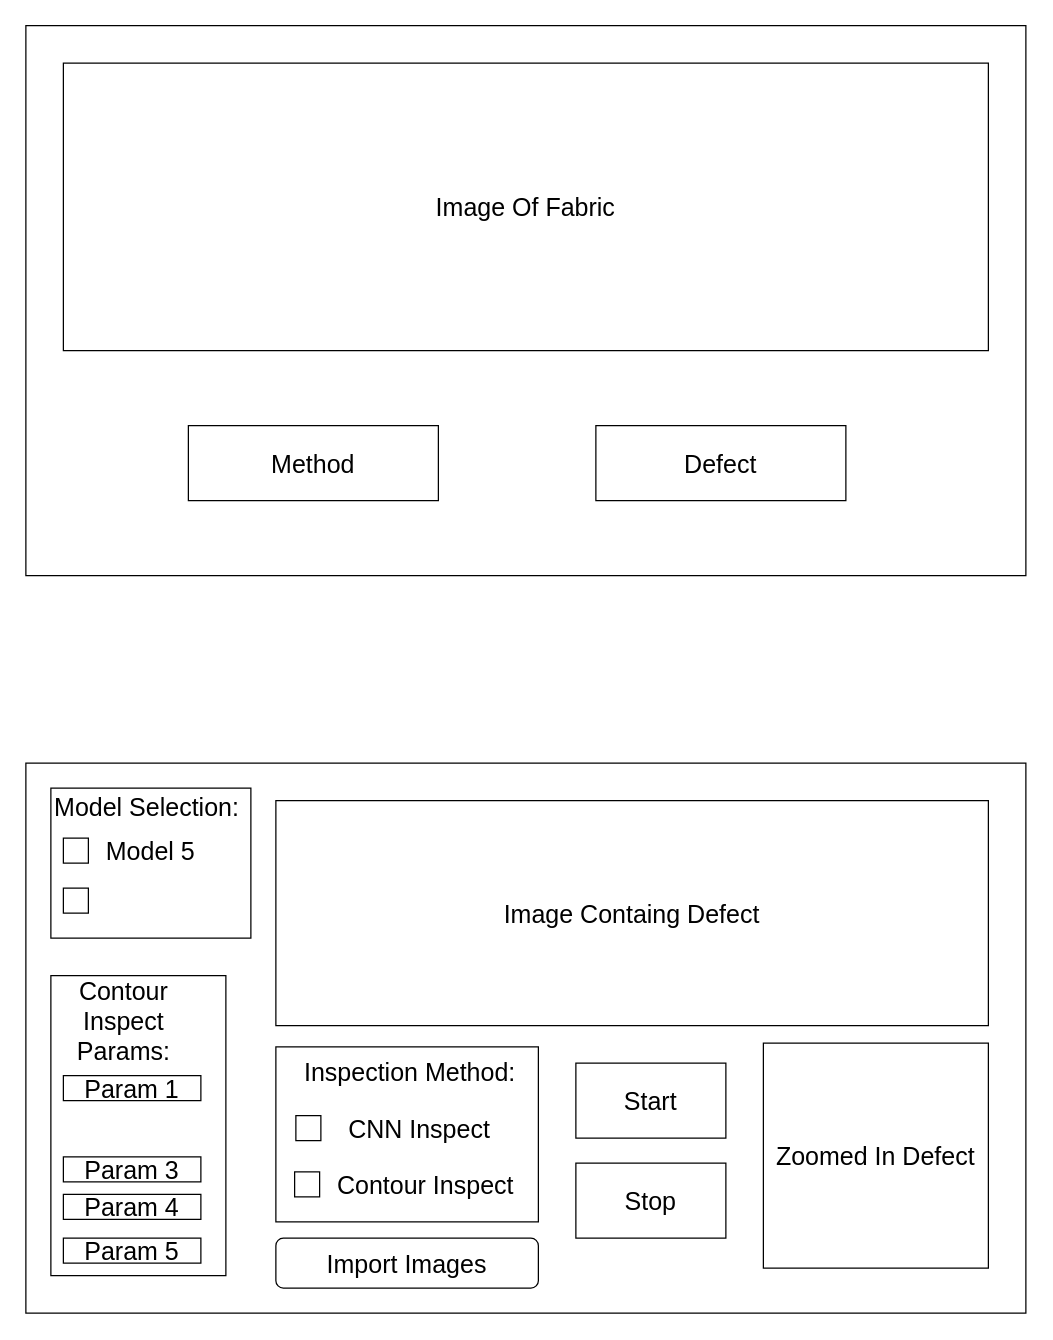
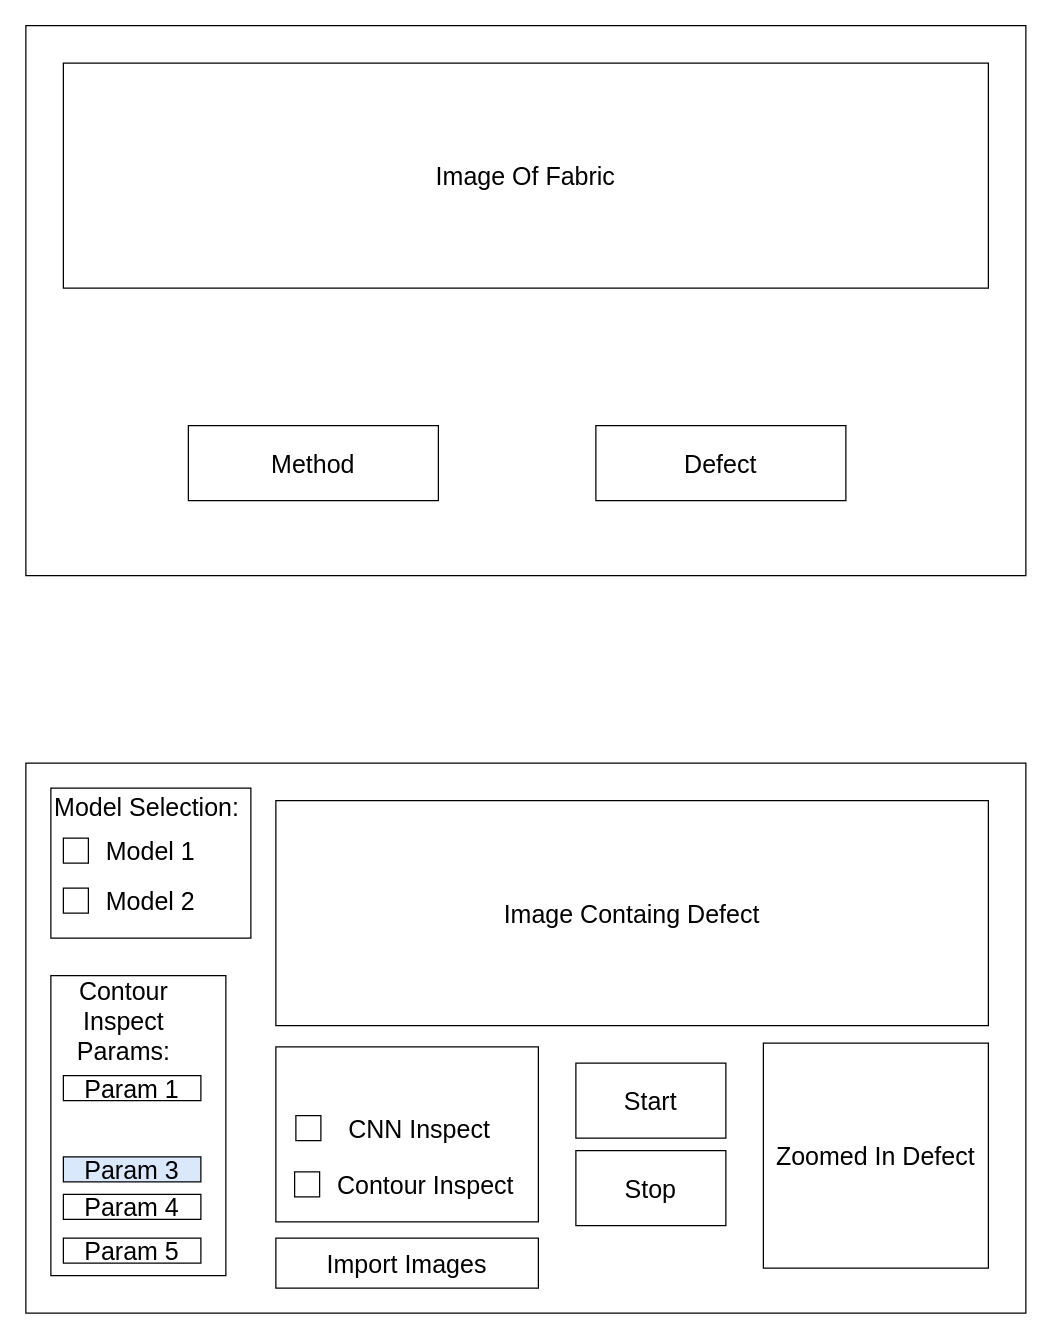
node "Image Of Fabric": size 925x288 -> 925x225
node "Model 5": label "Model 5" -> "Model 1"
node "Model 2": added
node "Inspection Method:": removed
node "Param 3": fillcolor #ffffff -> #dae8fc
node "Stop": moved (651, 1201) -> (651, 1188)
node "Import Images": shape rounded rectangle -> rectangle
